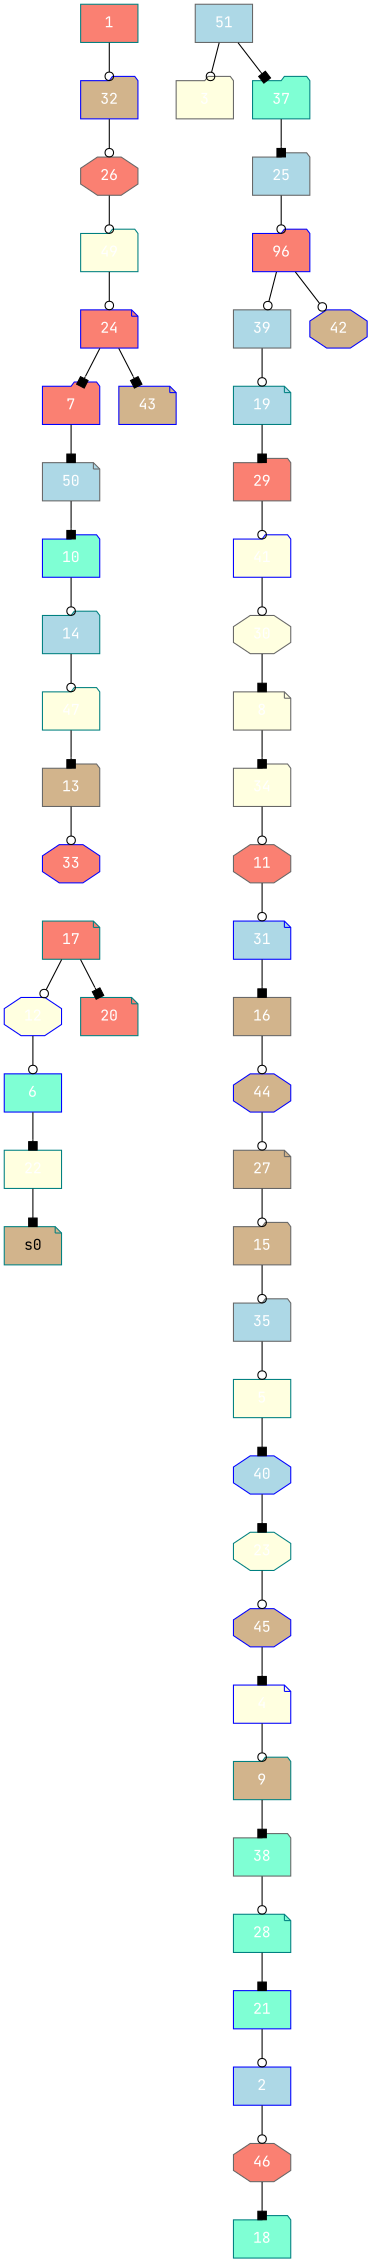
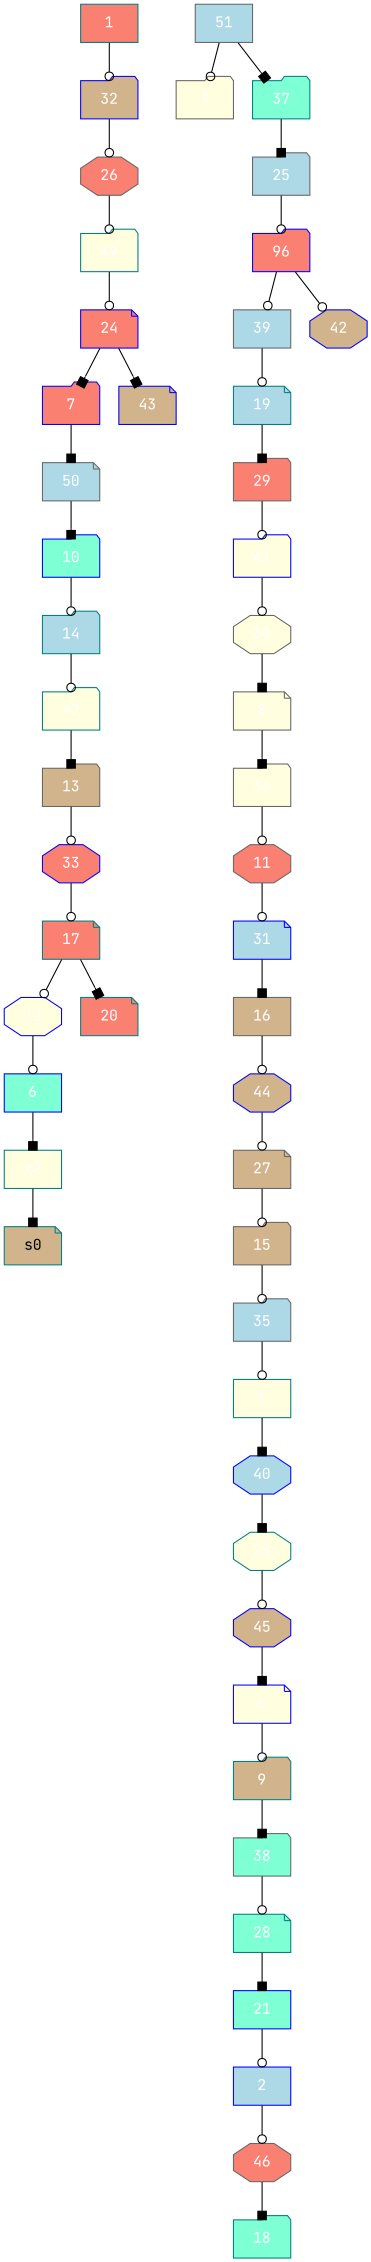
edge "33" -> "17": added
